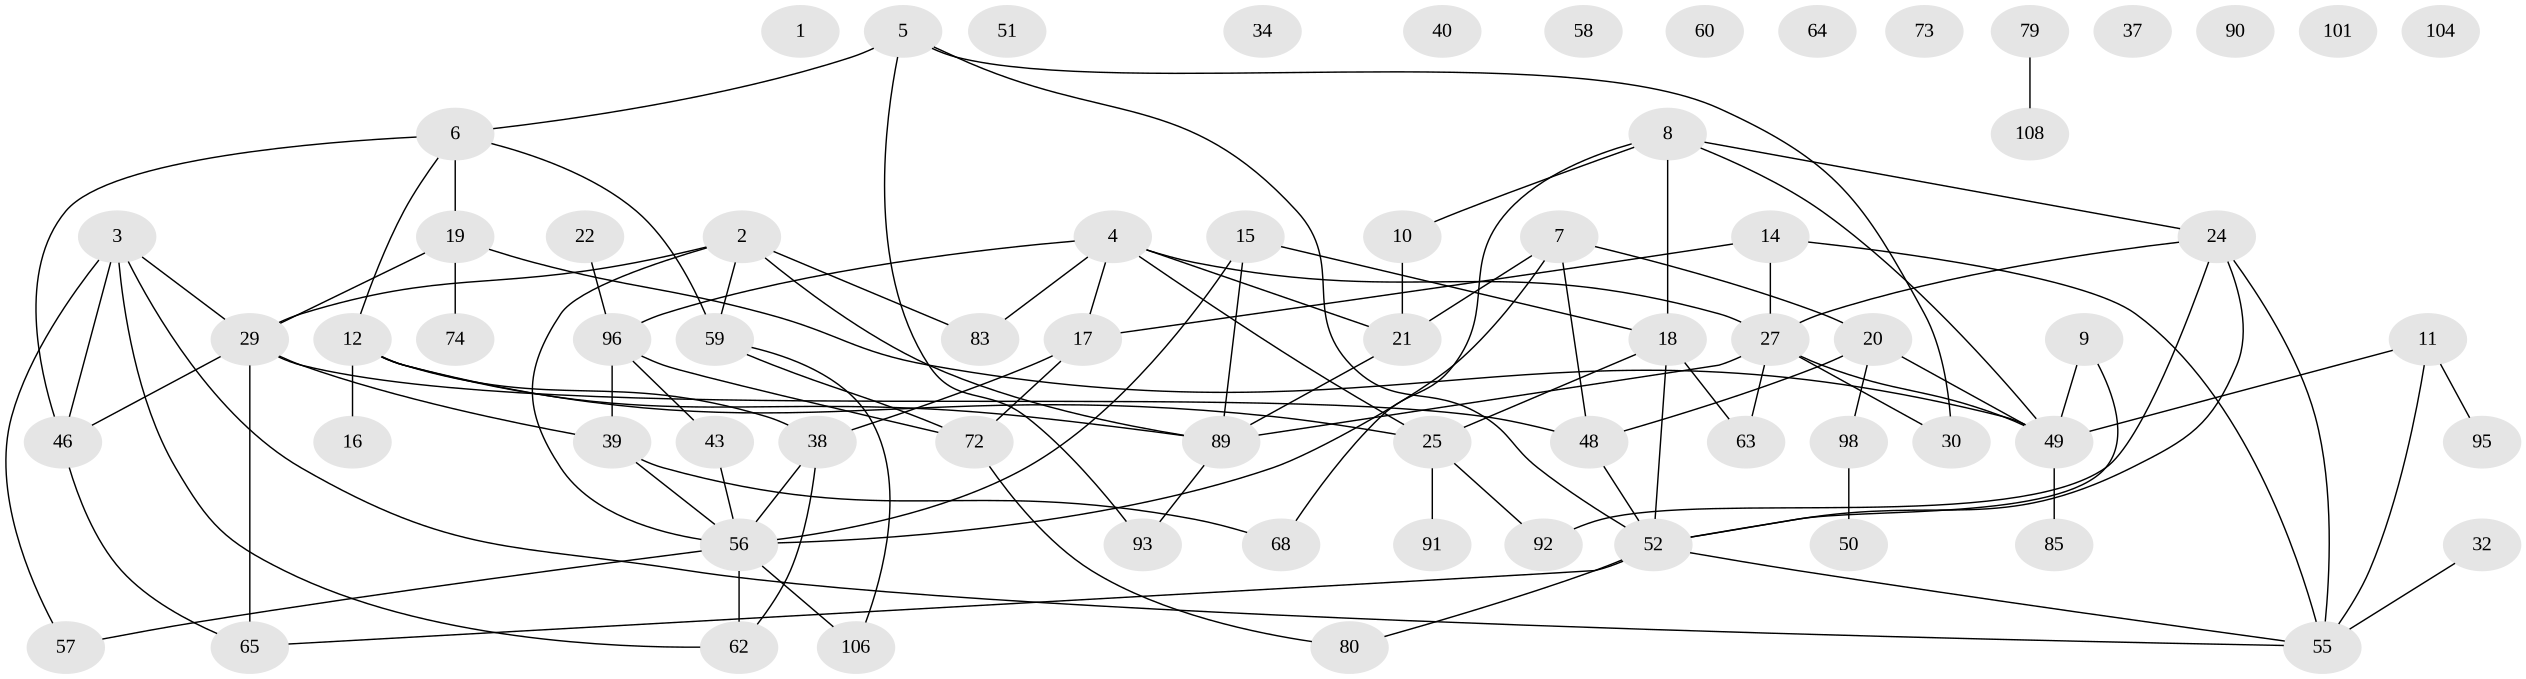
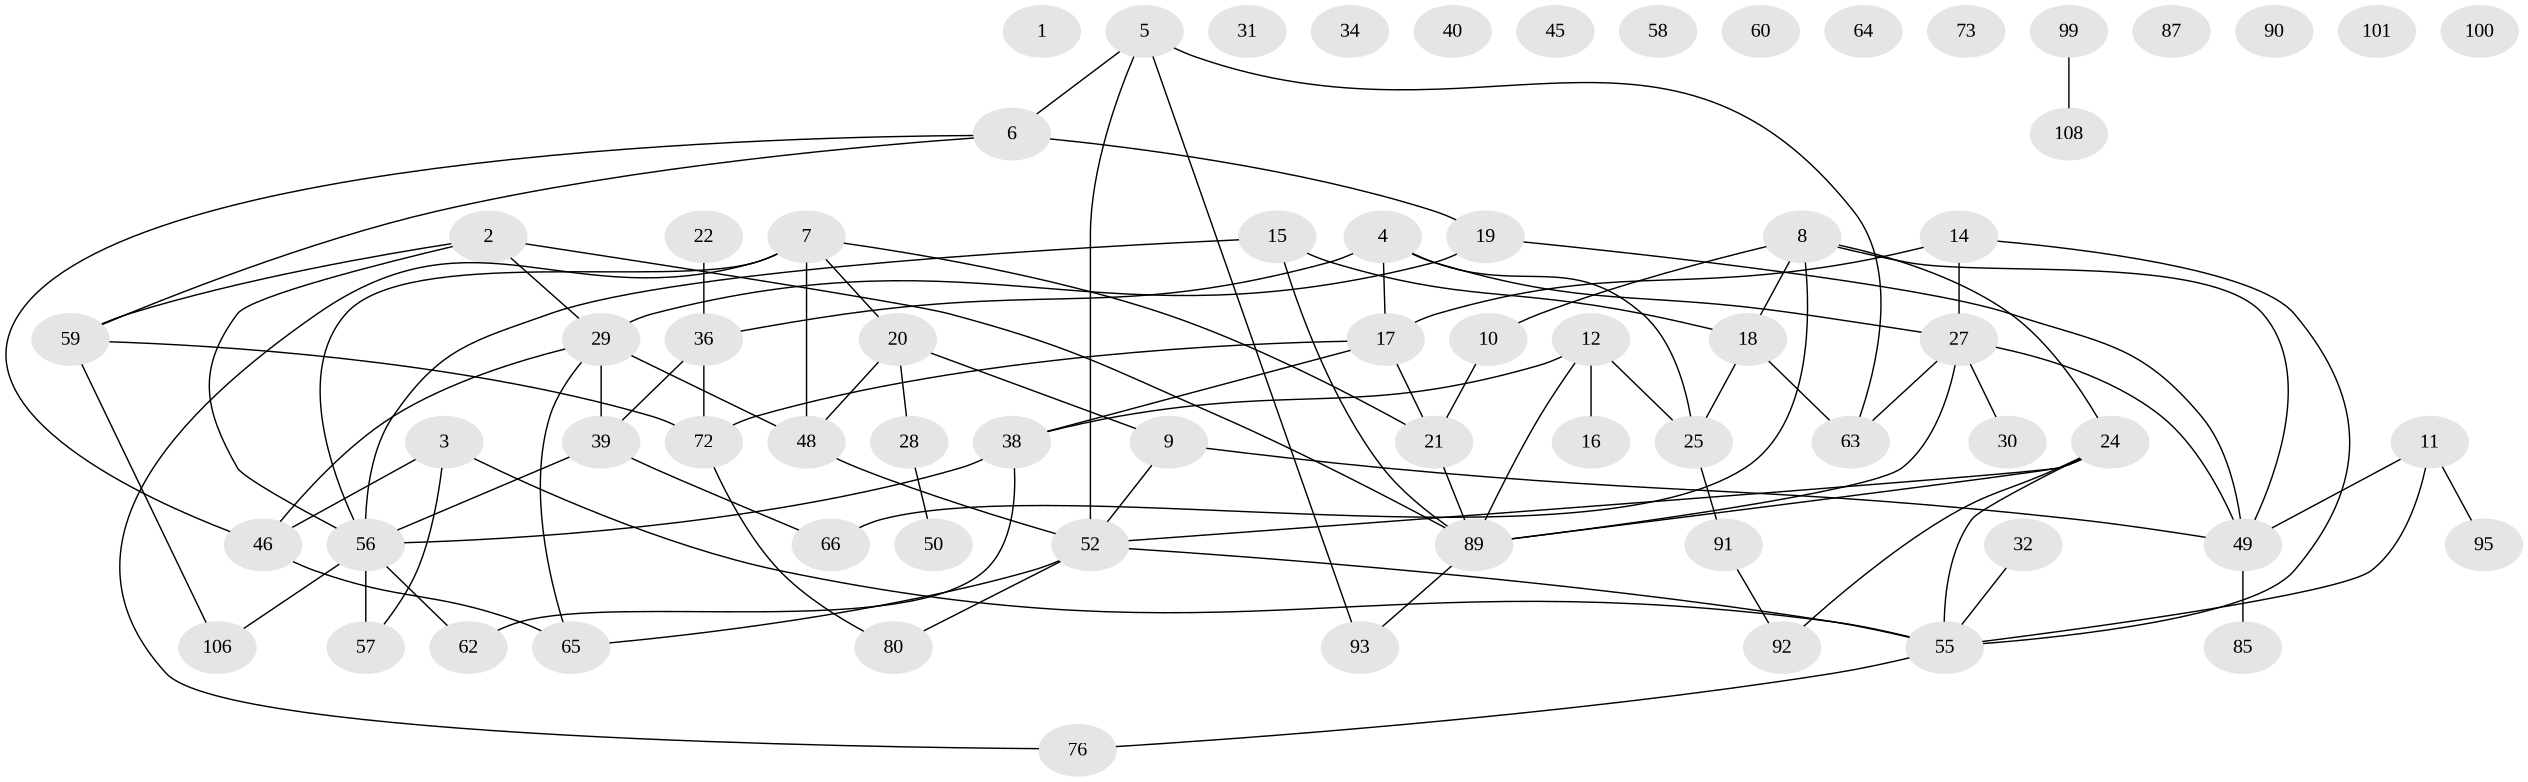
node "51": label "51" -> "31"
node "45": added
node "79": label "79" -> "99"
node "37": label "37" -> "87"
node "104": label "104" -> "100"
edge "5" -- "30": now "5" -- "63"
edge "6" -- "12": removed
edge "24" -- "27": now "24" -- "89"
edge "3" -- "29": removed
edge "4" -- "21": now "17" -- "21"
node "74": removed
node "96": label "96" -> "36"
node "83": removed
edge "20" -- "49": now "20" -- "9"
node "43": removed
edge "18" -- "52": removed
node "98": label "98" -> "28"
edge "25" -- "92": now "91" -- "92"
node "68": label "68" -> "66"
edge "3" -- "62": removed
node "76": added
